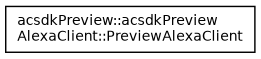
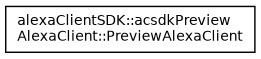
node "acsdkPreview::acsdkPreview AlexaClient::PreviewAlexaClient": label "acsdkPreview::acsdkPreview AlexaClient::PreviewAlexaClient" -> "alexaClientSDK::acsdkPreview AlexaClient::PreviewAlexaClient"
